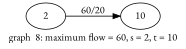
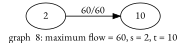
edge "2" -> "10": label " 60/20 " -> " 60/60 "
